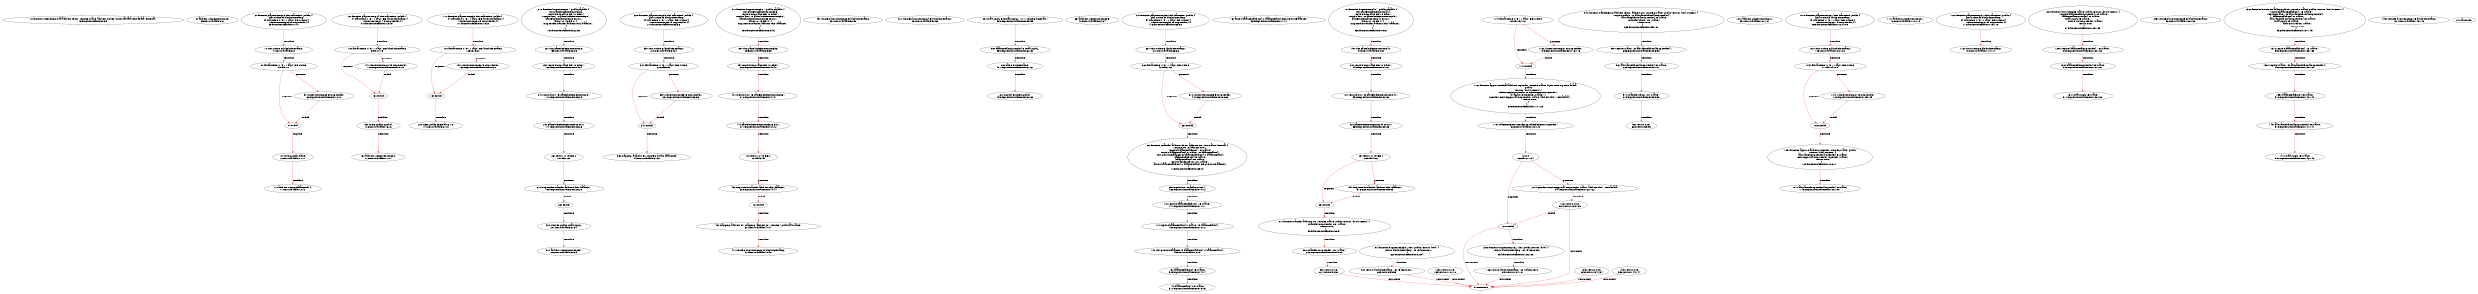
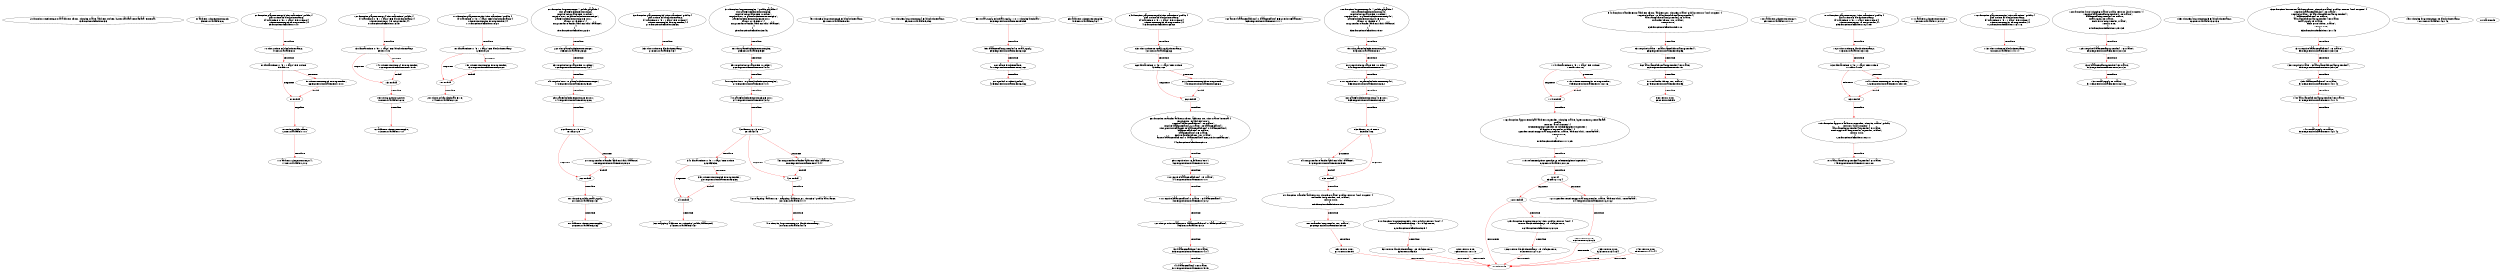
node "65_ uint _vtime = block.timestamp; 421-new_variable-66-66": label "65_ uint _vtime = block.timestamp; 421-new_variable-66-66" -> "65_ uint _vtime = totalSupply.timestamp; 421-new_variable-66-66"
edge "33_ uint _vtime = block.timestamp; 218-new_variable-34-34" -> "34_ if_startTime + (5 * 1 days) == _vtime 226-if-35-36": now "42_ if_now % 15 == 0 281-if-43-45" -> "34_ if_startTime + (5 * 1 days) == _vtime 226-if-35-36"
edge "103_ if_startTime + (5 * 1 days) == _vtime 711-if-104-105" -> "103_ end_if": label "neg_next" -> "exit_next"
edge "13_ end_if" -> "15_ string public symbol; 108-new_variable-16-16": label "end_line" -> "next_line"
edge "26_ if_now % 15 == 0 181-if-27-29" -> "26_ end_if": added, label "neg_next"
edge "42_ if_now % 15 == 0 281-if-43-45" -> "42_ end_if": added, label "neg_next"
edge "83_ if_now % 15 == 0 569-if-84-86" -> "83_ end_if": reversed
node "11_ address winner_balanceOf14; 77-new_variable-12-12": label "11_ address winner_balanceOf14; 77-new_variable-12-12" -> "11_ address winner_tmstmp14; 77-new_variable-12-12"
edge "122_ return true; 861-return-123-123" -> "120_ end_if": removed, label "end_if"
